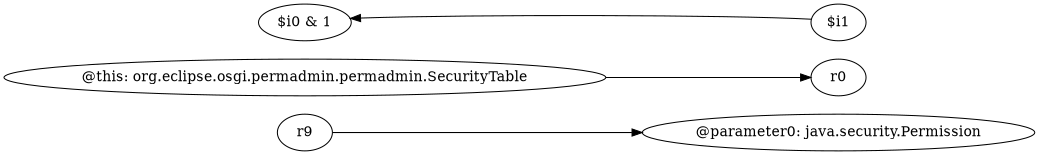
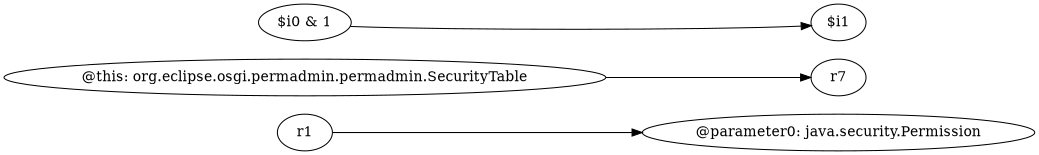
edge "$i1" -> "$i0 & 1": reversed
node "r0": label "r0" -> "r7"
node "r9": label "r9" -> "r1"
